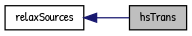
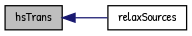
edge "hsTrans" -> "relaxSources": reversed
